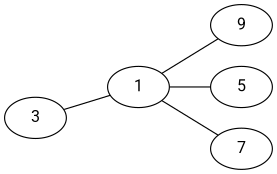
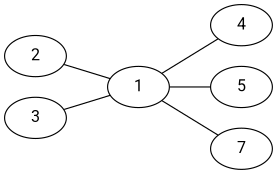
node "9": label "9" -> "4"
node "2": added
